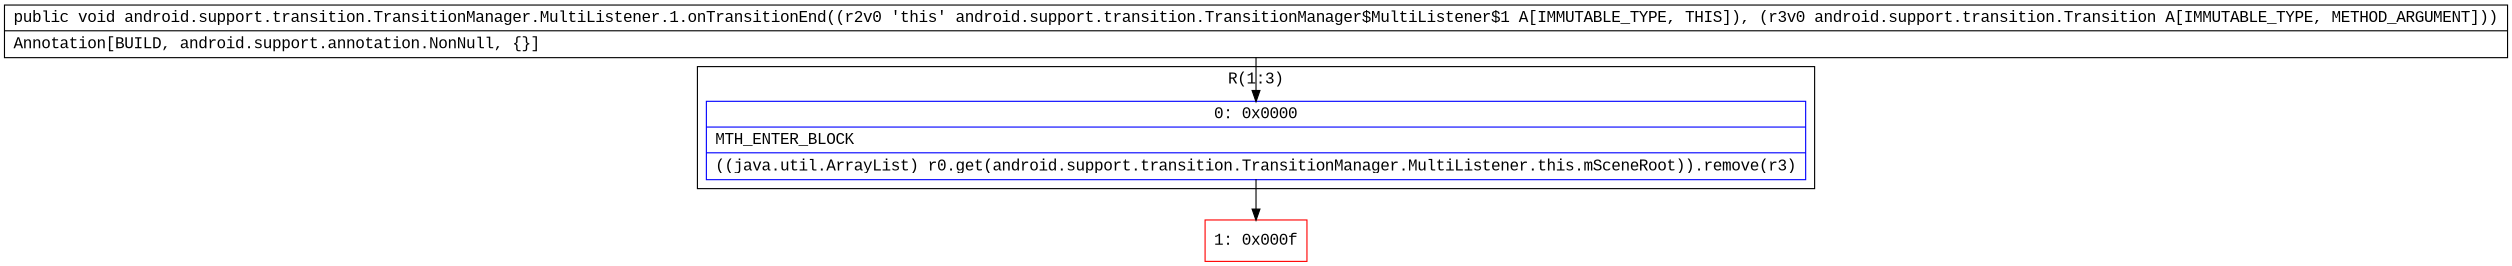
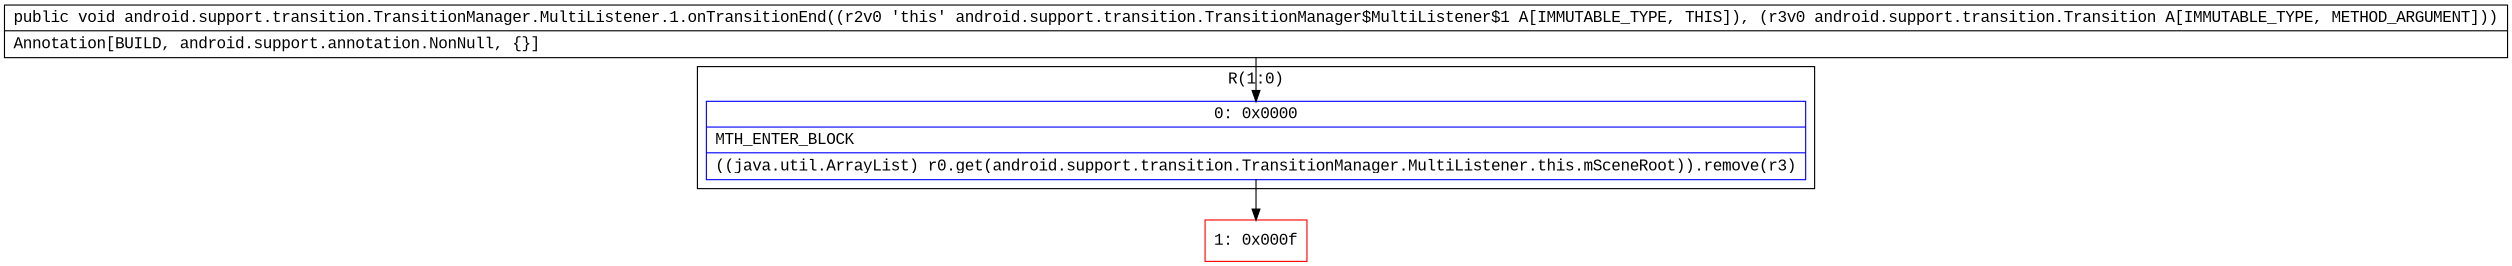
cluster "R(1:3)": label "R(1:3)" -> "R(1:0)"
